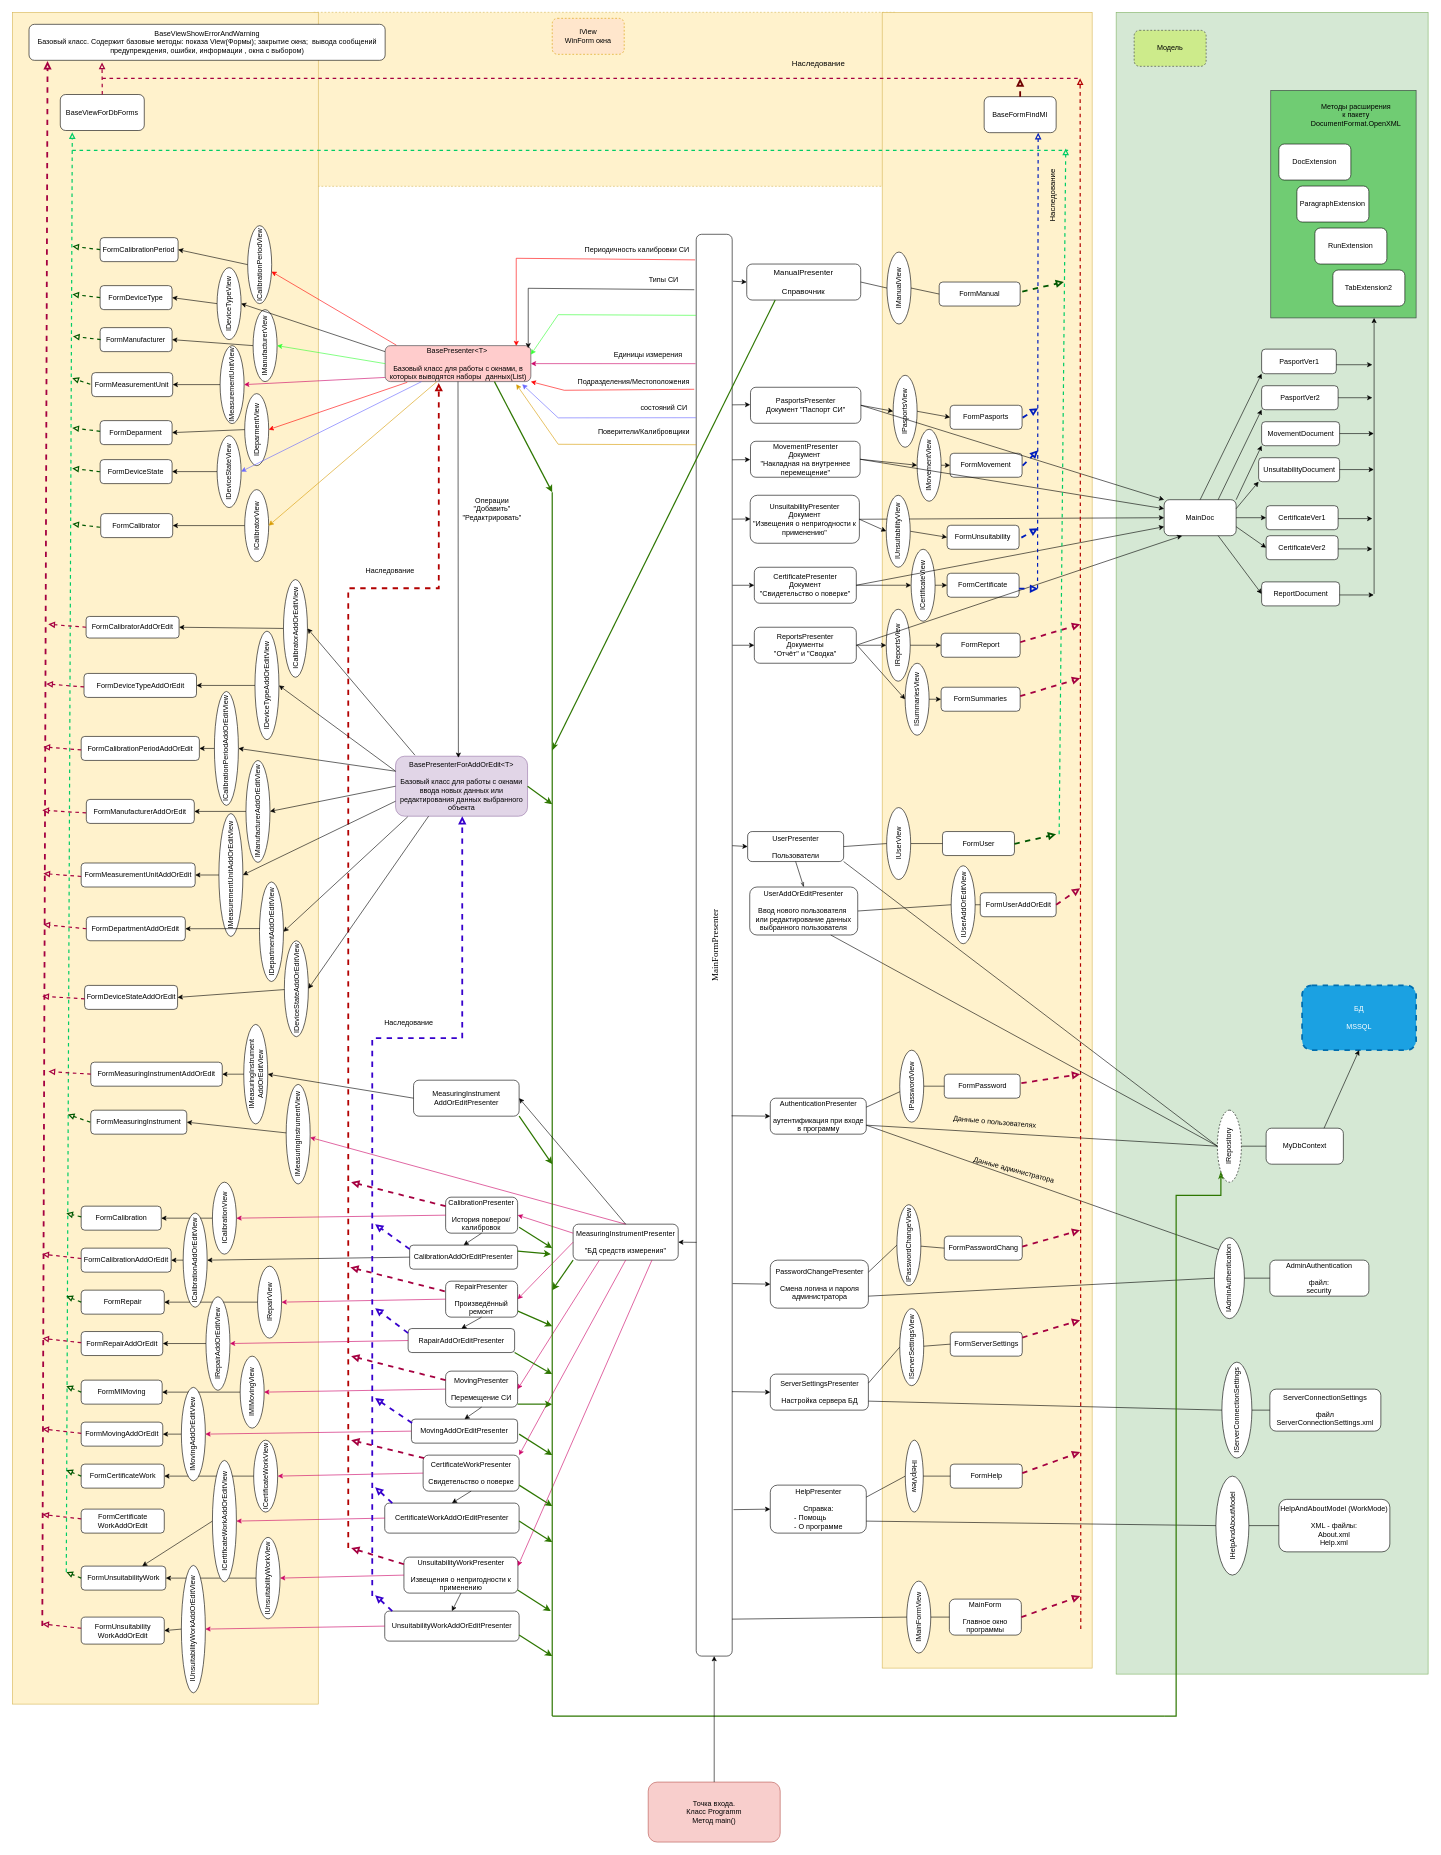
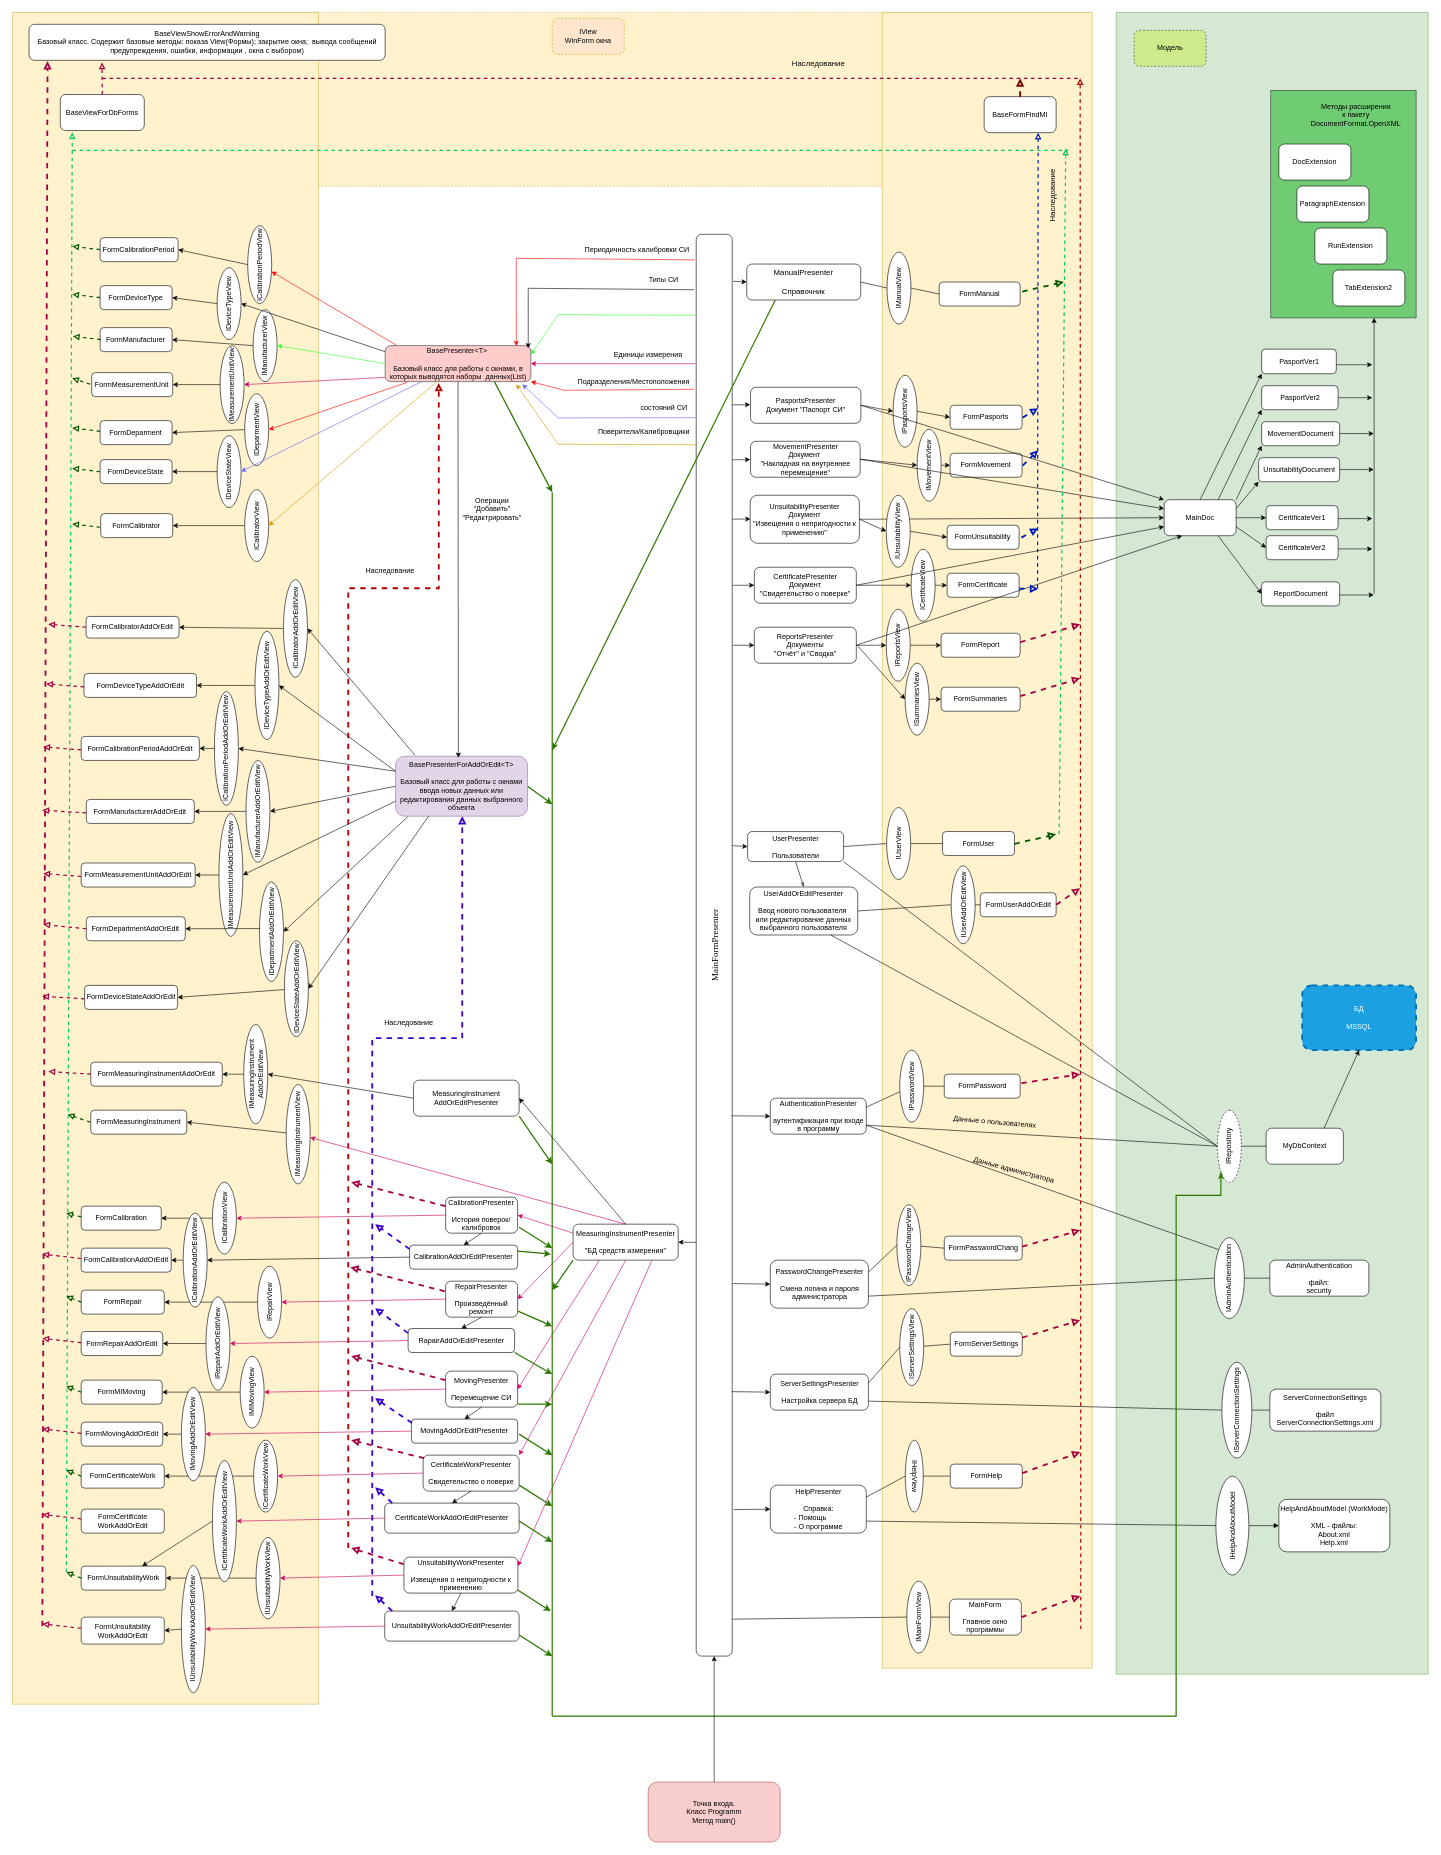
edge "IHelpAndAboutModel" -- "HelpAndAboutModel (WorkMode) XML - файлы: About.xml Help.xml": arrowhead none -> block
